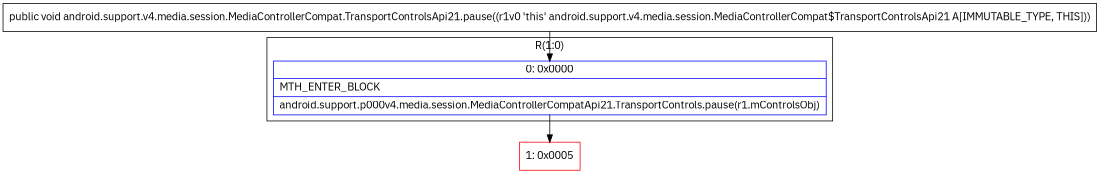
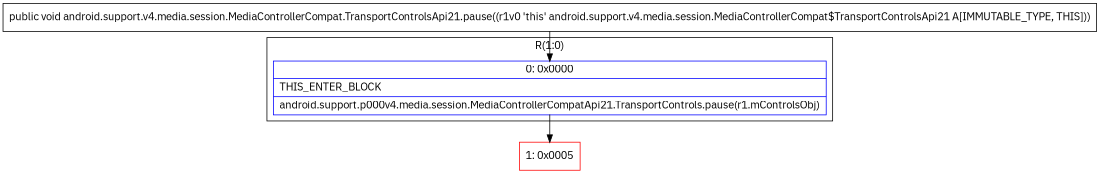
node "0: 0x0000": text "MTH_ENTER_BLOCK" -> "THIS_ENTER_BLOCK"
